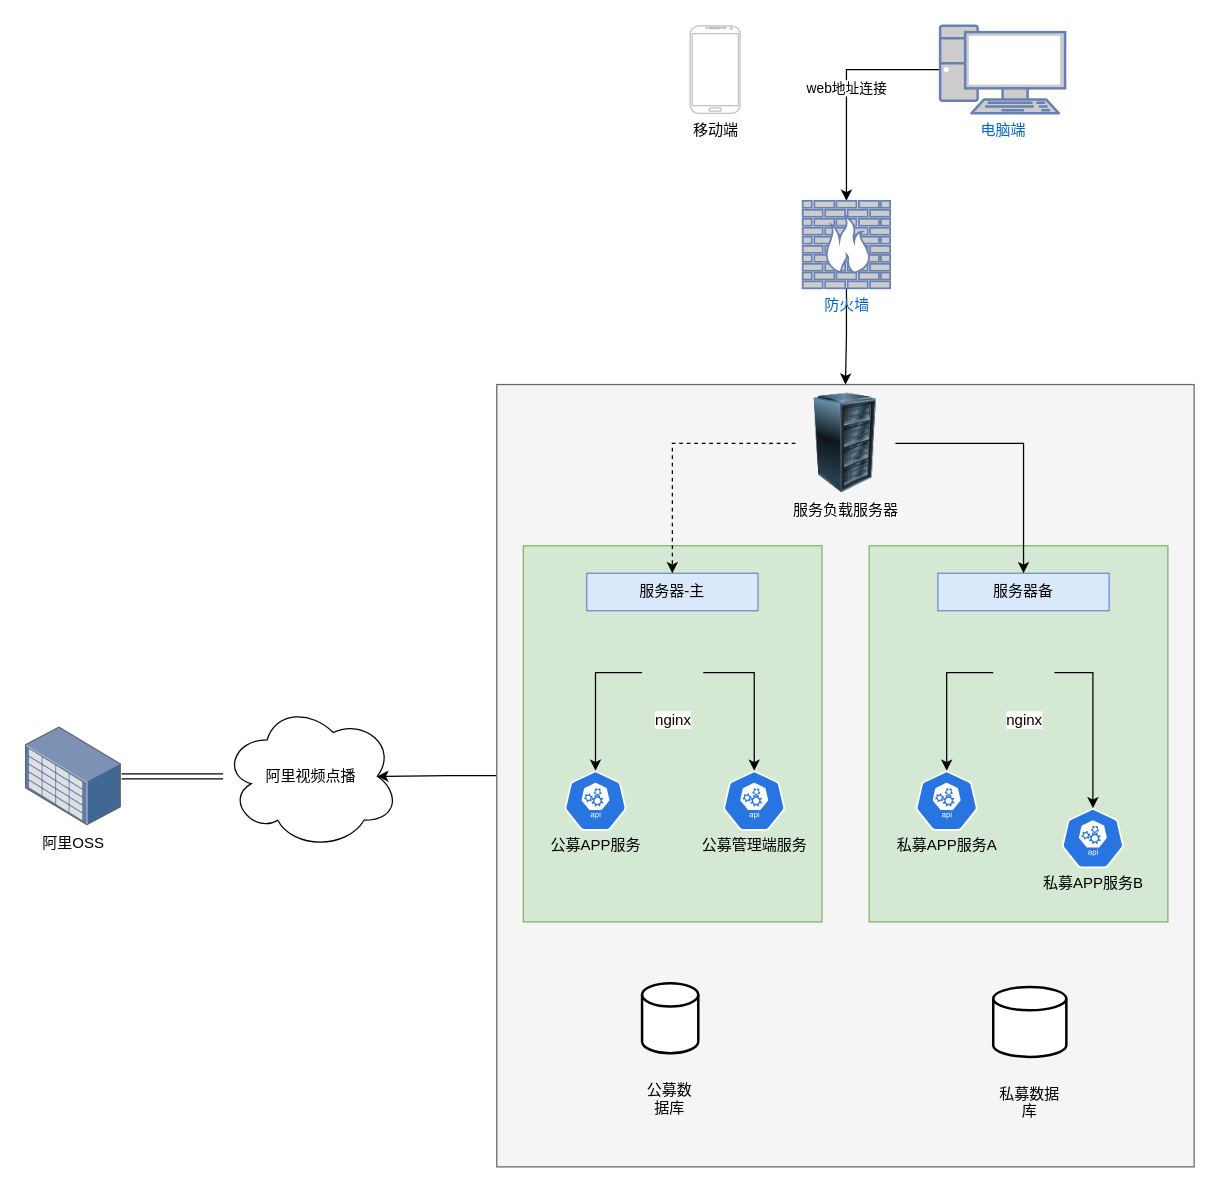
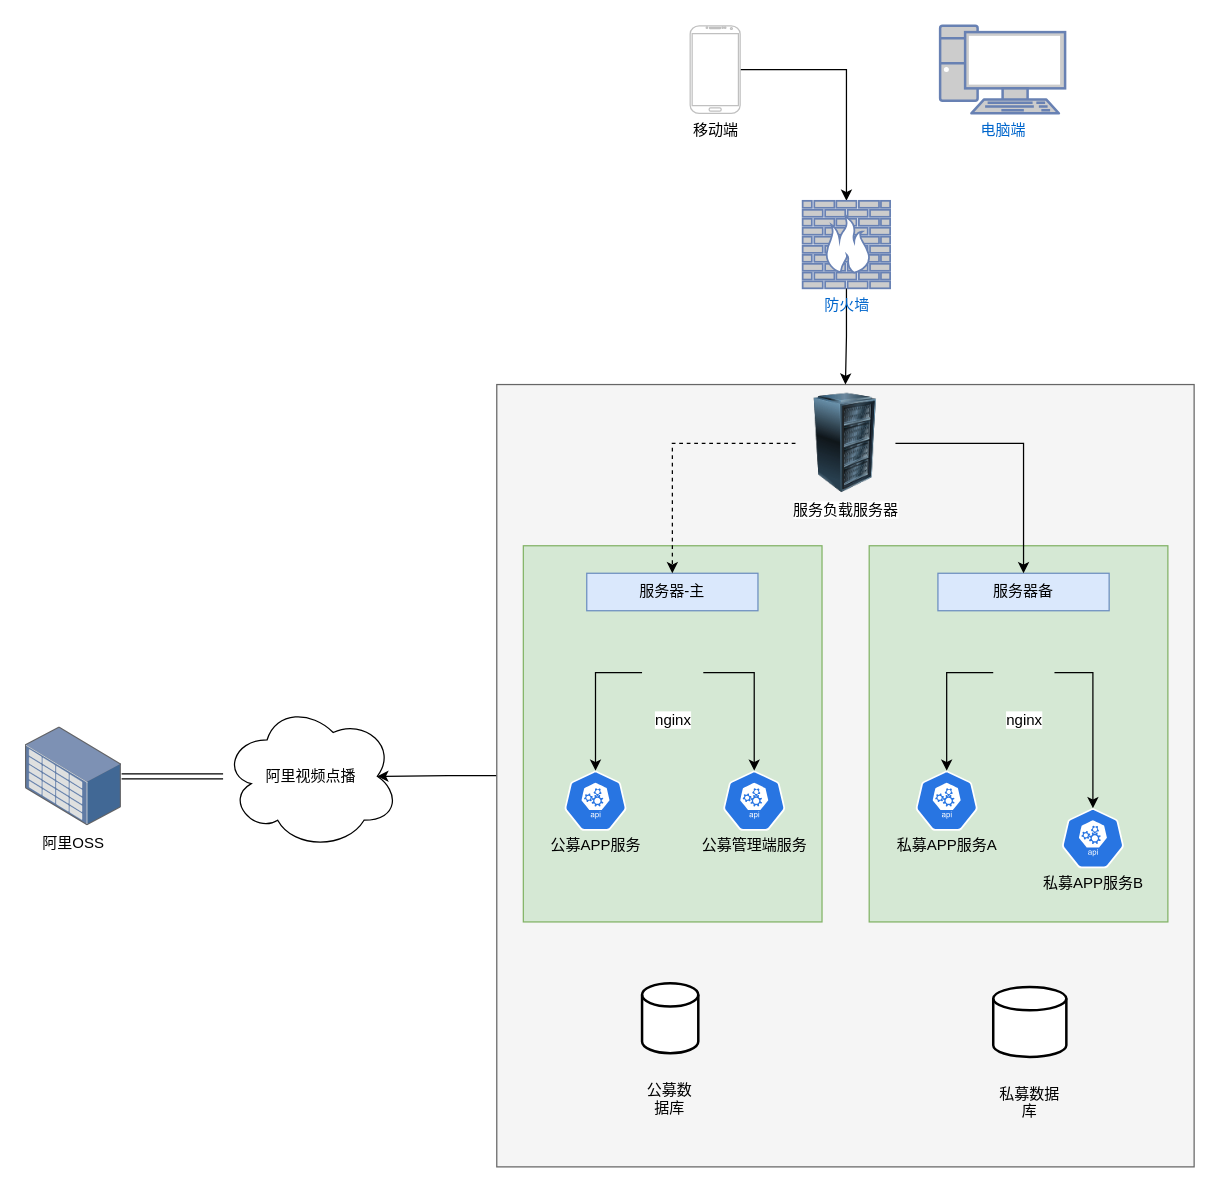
edge "移动端" -> "防火墙": added
edge "电脑端" -> "防火墙": removed, label "web地址连接"
